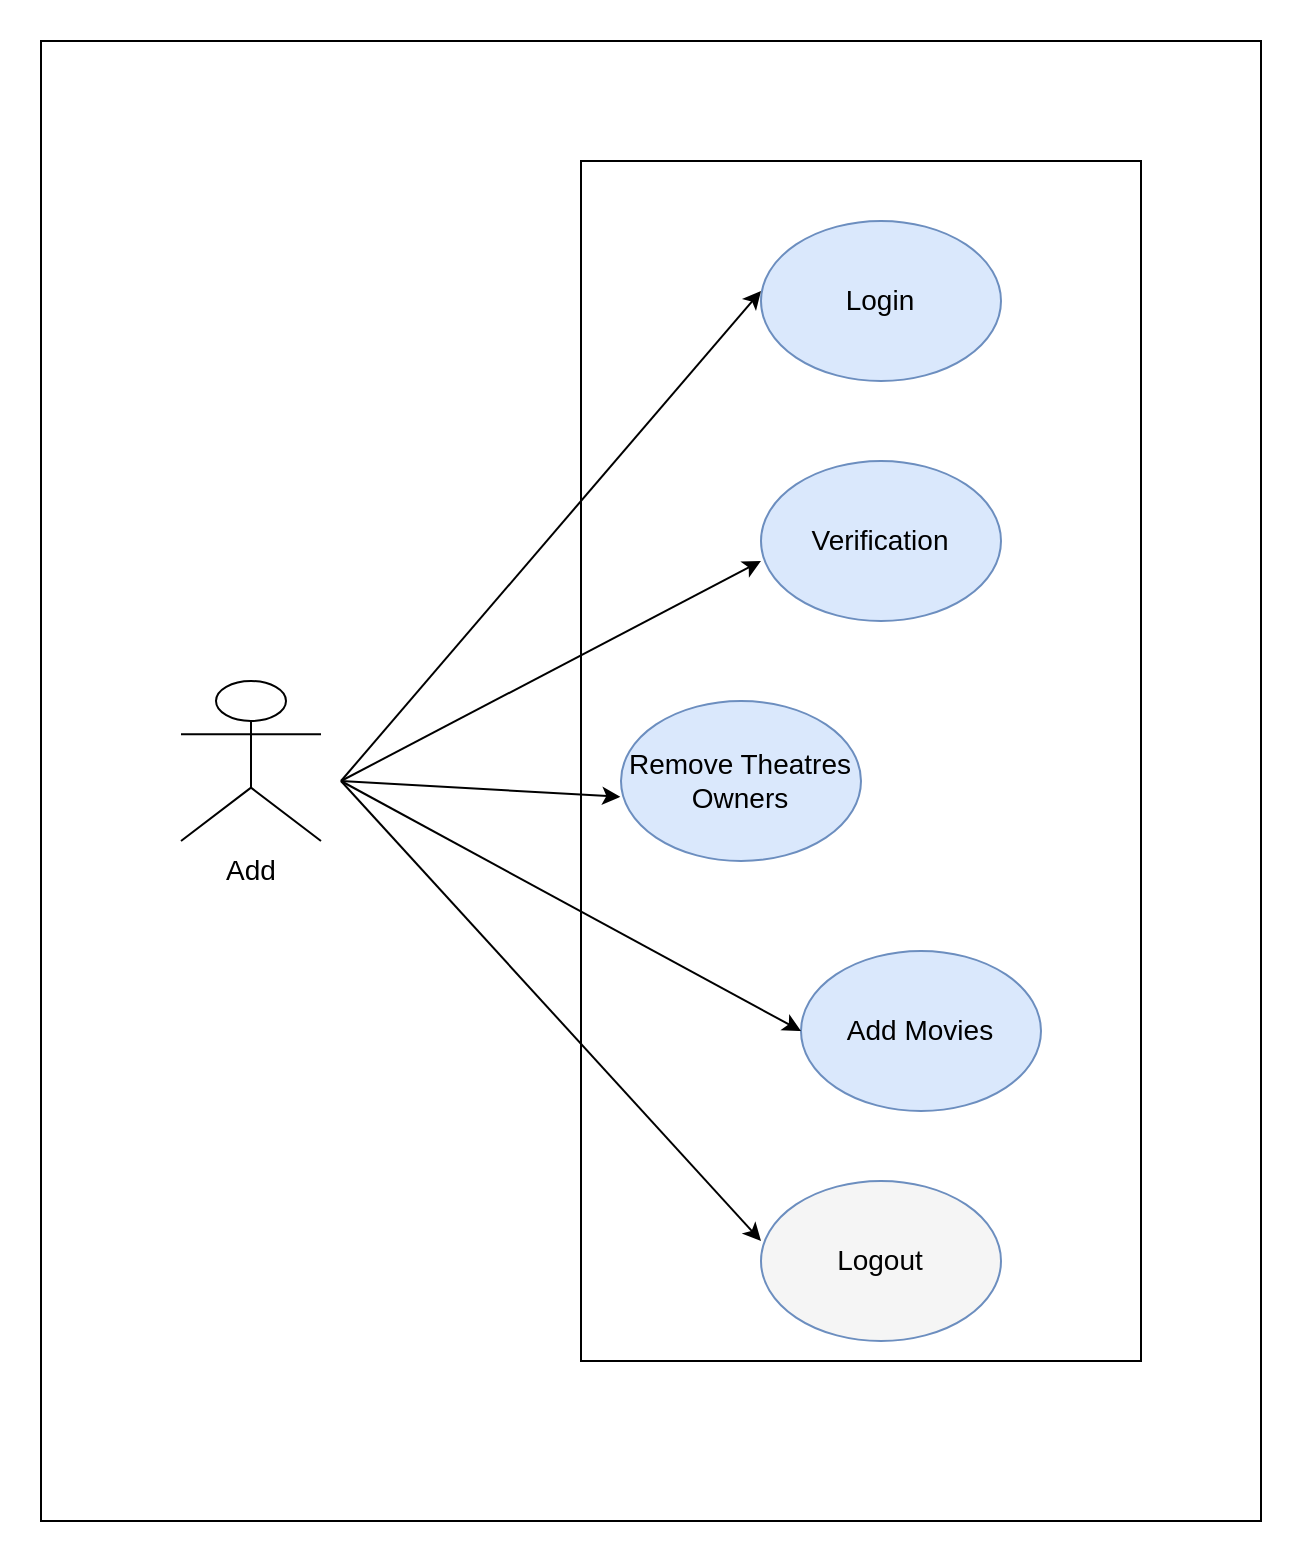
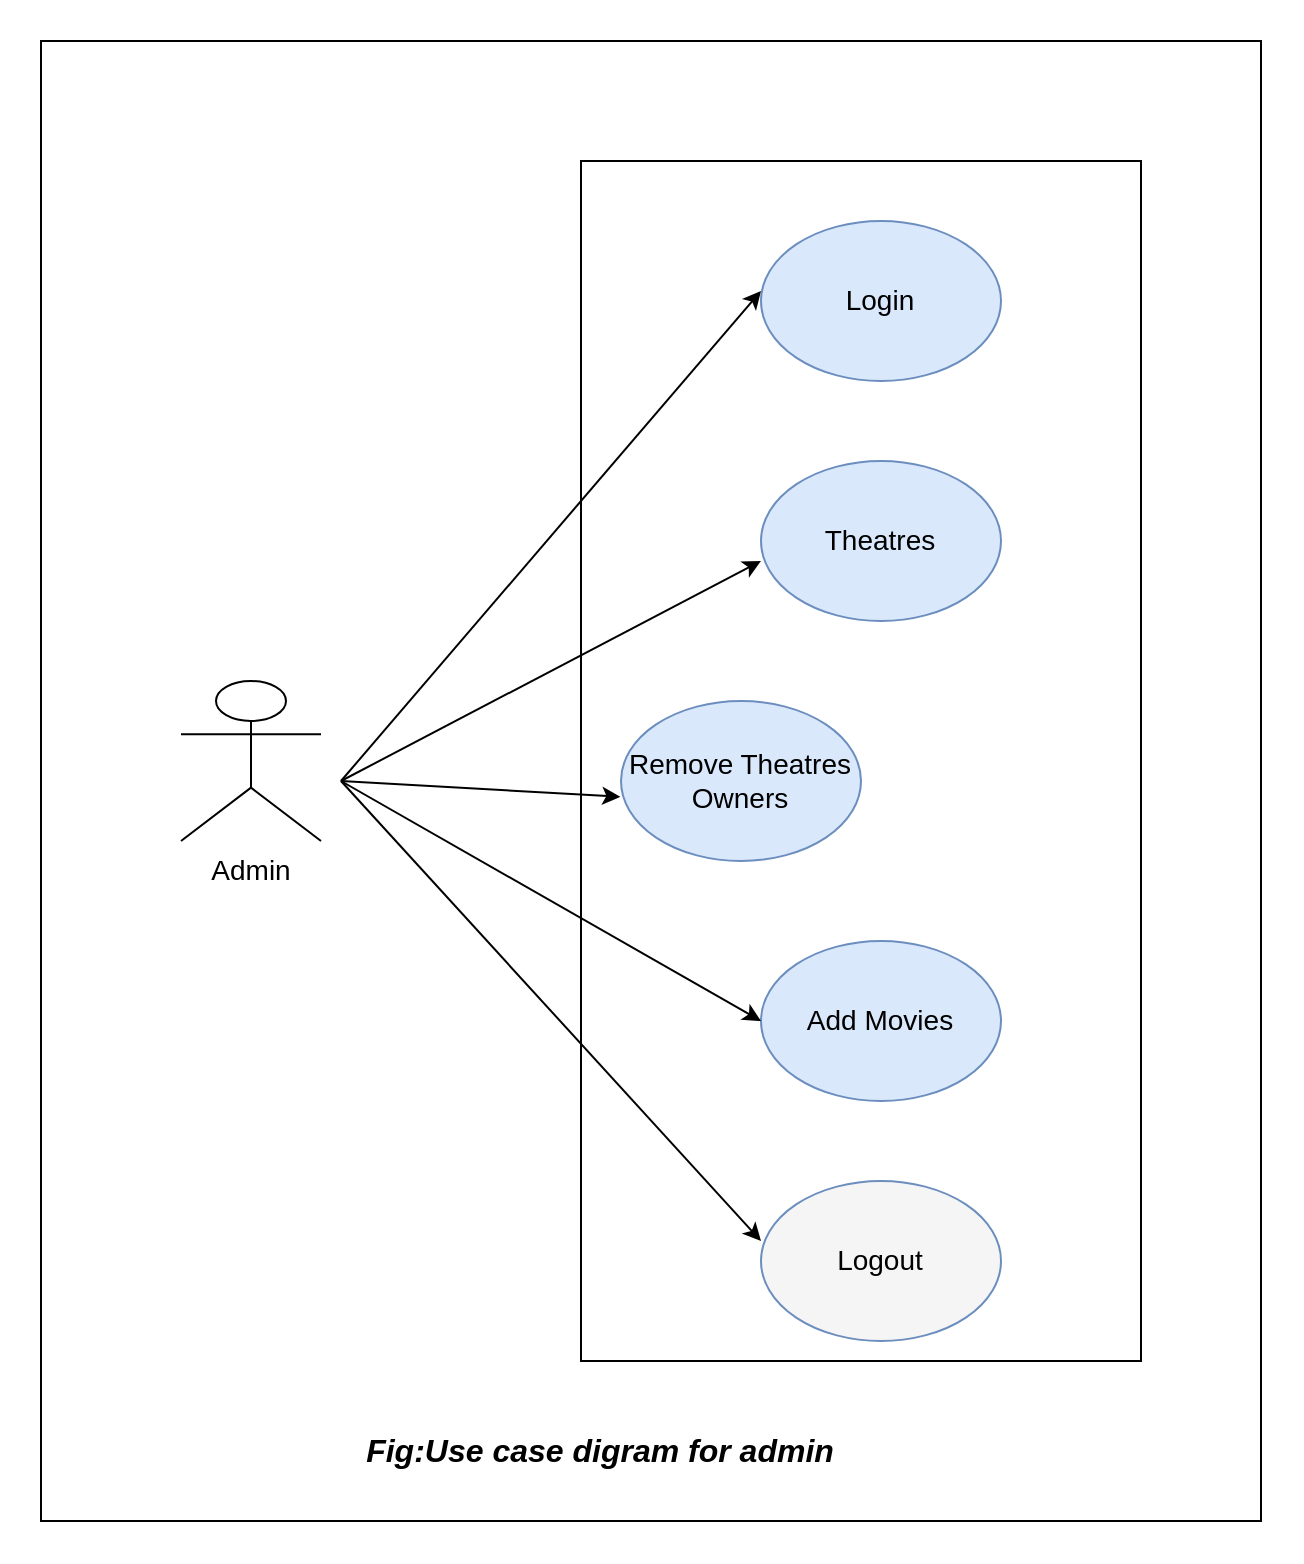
node "Verification": label "Verification" -> "Theatres"
node "Add": label "Add" -> "Admin"
node "Add Movies": moved (921, 1031) -> (881, 1021)
node "Fig:Use case digram for admin": added
